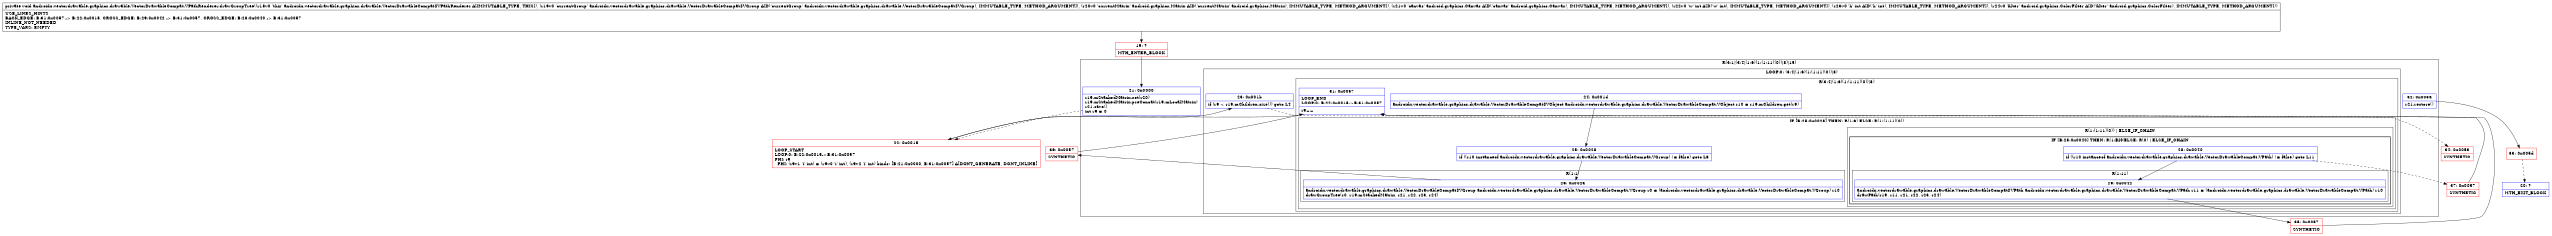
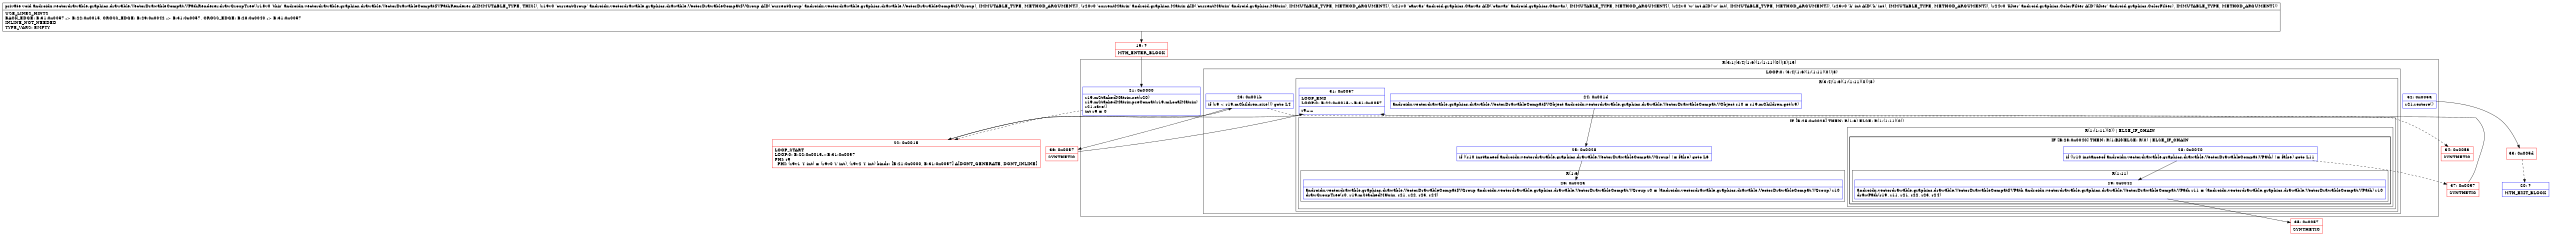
edge "35: 0x0057" -> "31: 0x0057": removed
edge "26: 0x002a" -> "36: 0x0057": now "23: 0x001b" -> "36: 0x0057"
cluster "R(1:1)": label "R(1:1)" -> "R(1:6)"
